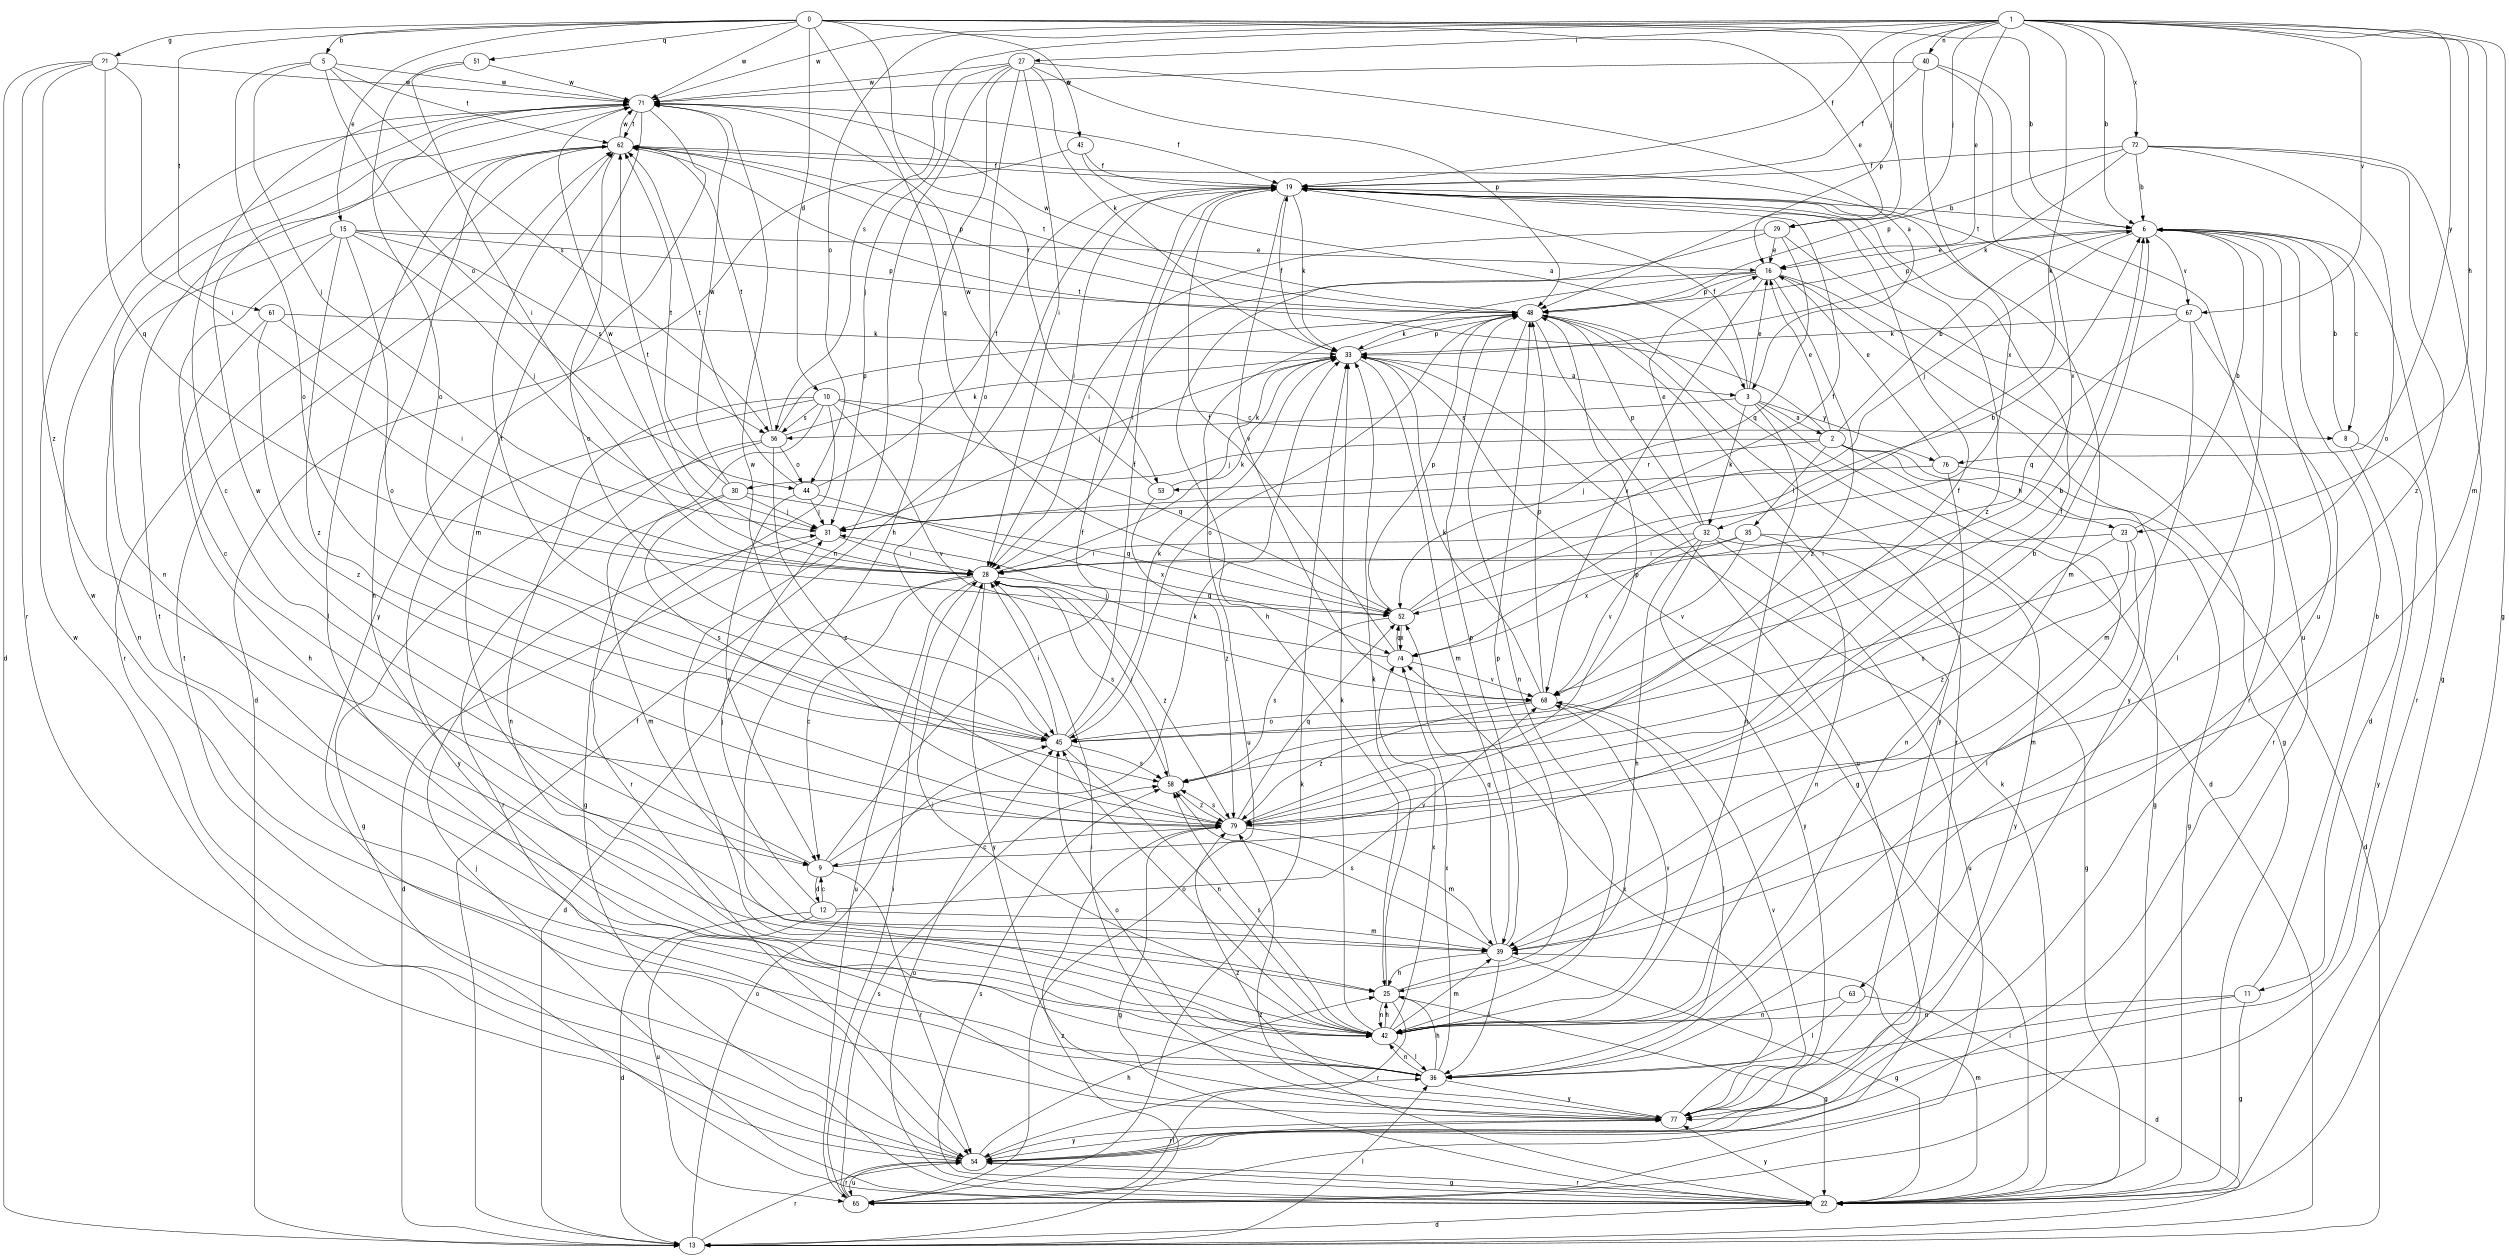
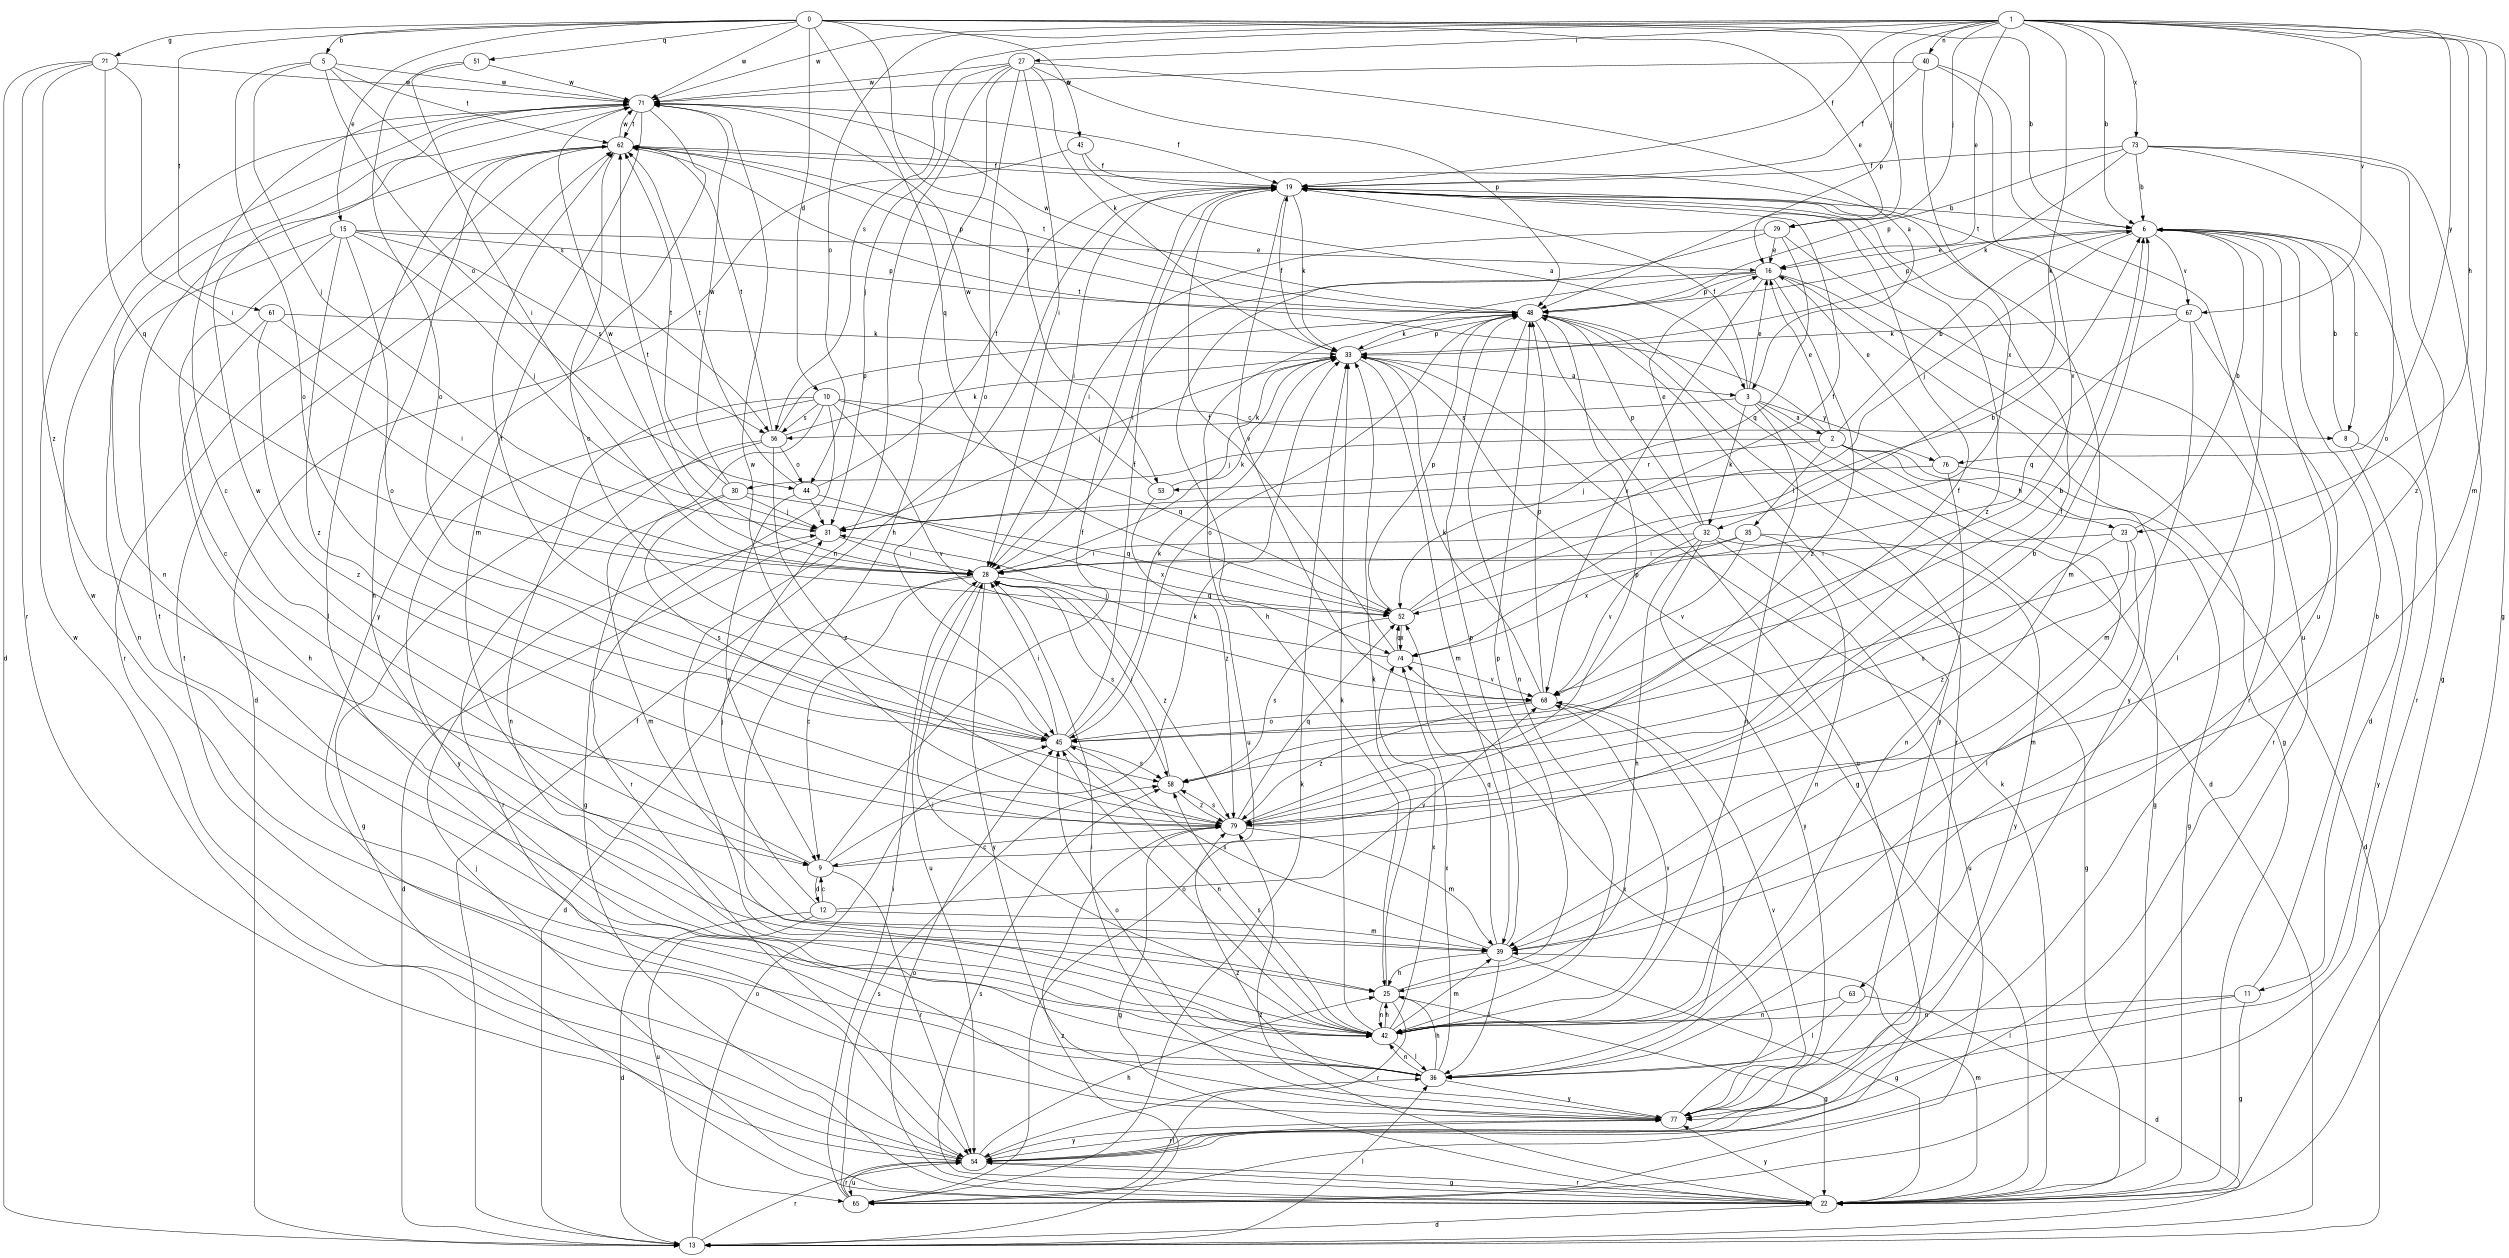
node "72": label "72" -> "73"
edge "39" -> "58": now "39" -> "45"
edge "28" -> "65": now "28" -> "54"
